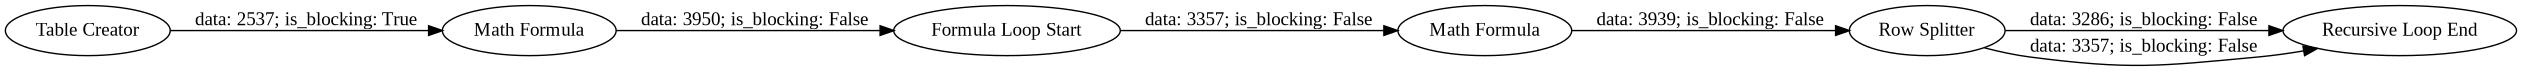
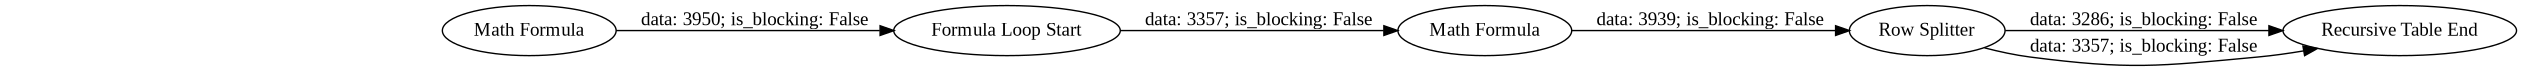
node "Table Creator": removed
node "Recursive Loop End": label "Recursive Loop End" -> "Recursive Table End"
